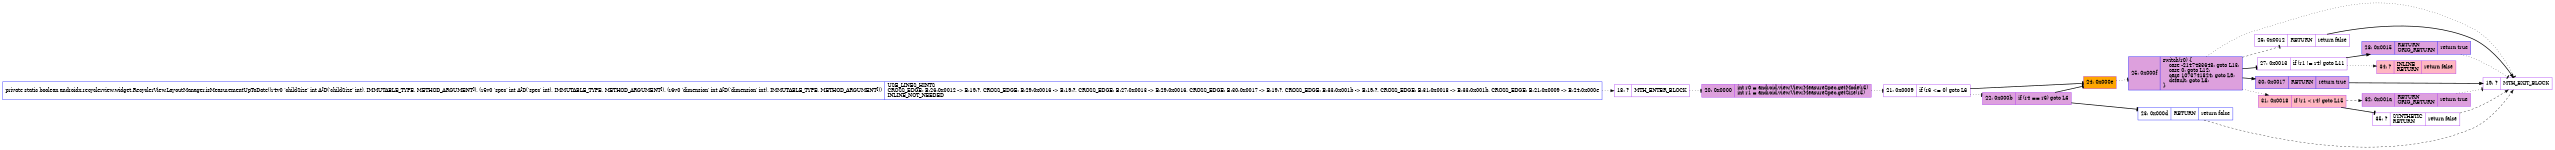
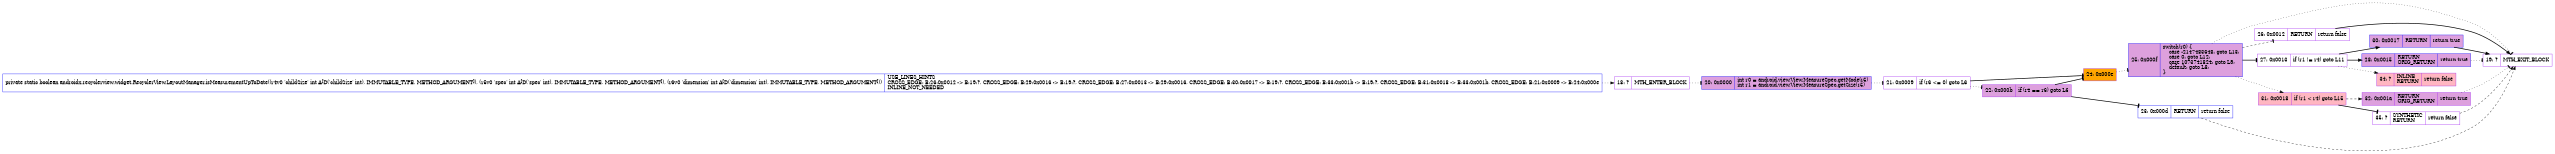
edge "25: 0x000f" -> "30: 0x0017": now "27: 0x0013" -> "30: 0x0017"
node "20: 0x0000": color purple -> blue
